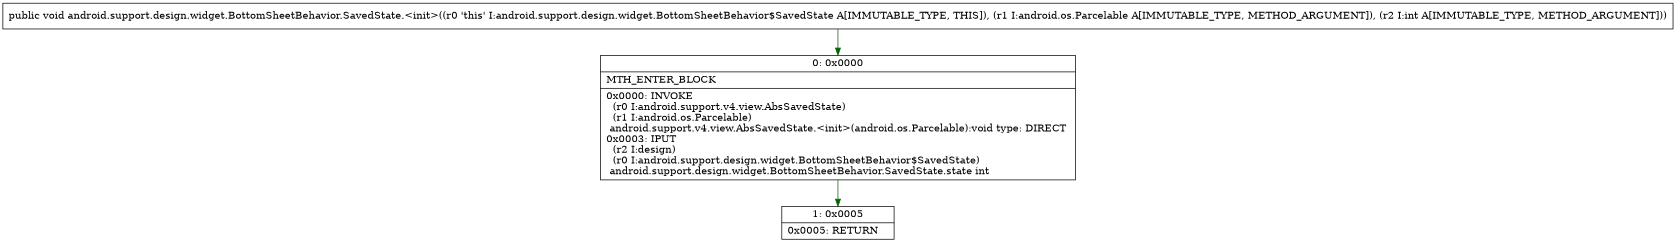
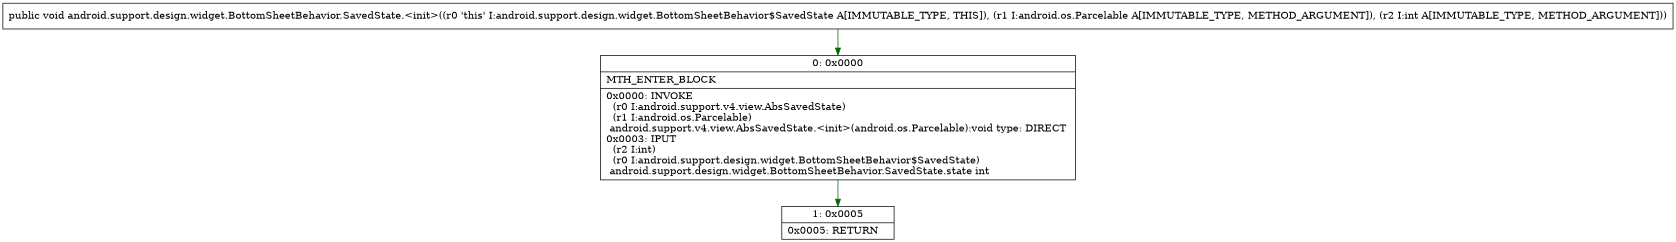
node "0: 0x0000": text "(r2 I:design)" -> "(r2 I:int)"
